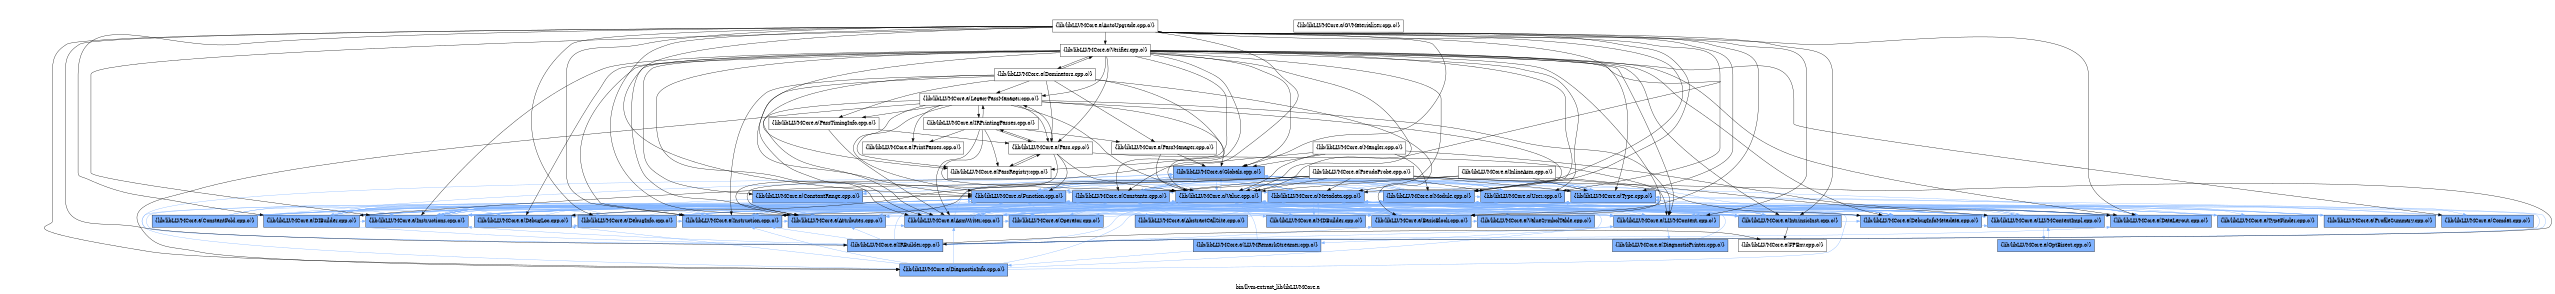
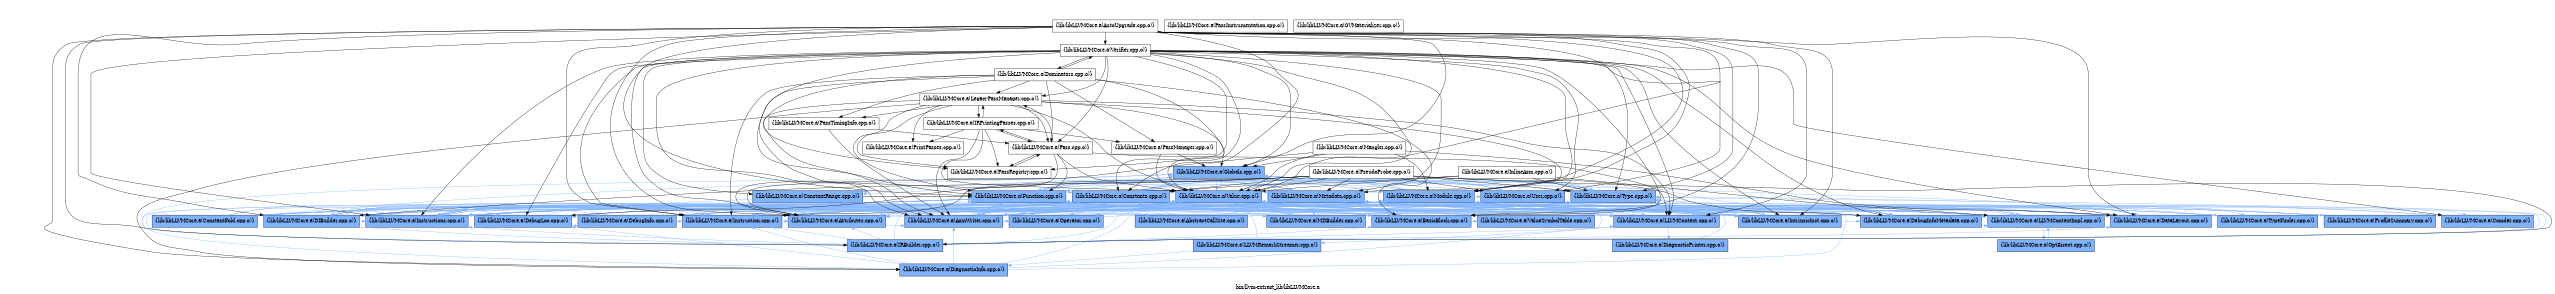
node "{lib/libLLVMCore.a(PassInstrumentation.cpp.o)}": added
edge "{lib/libLLVMCore.a(AutoUpgrade.cpp.o)}" -> "{lib/libLLVMCore.a(DebugInfo.cpp.o)}": removed
node "{lib/libLLVMCore.a(FPEnv.cpp.o)}": removed
